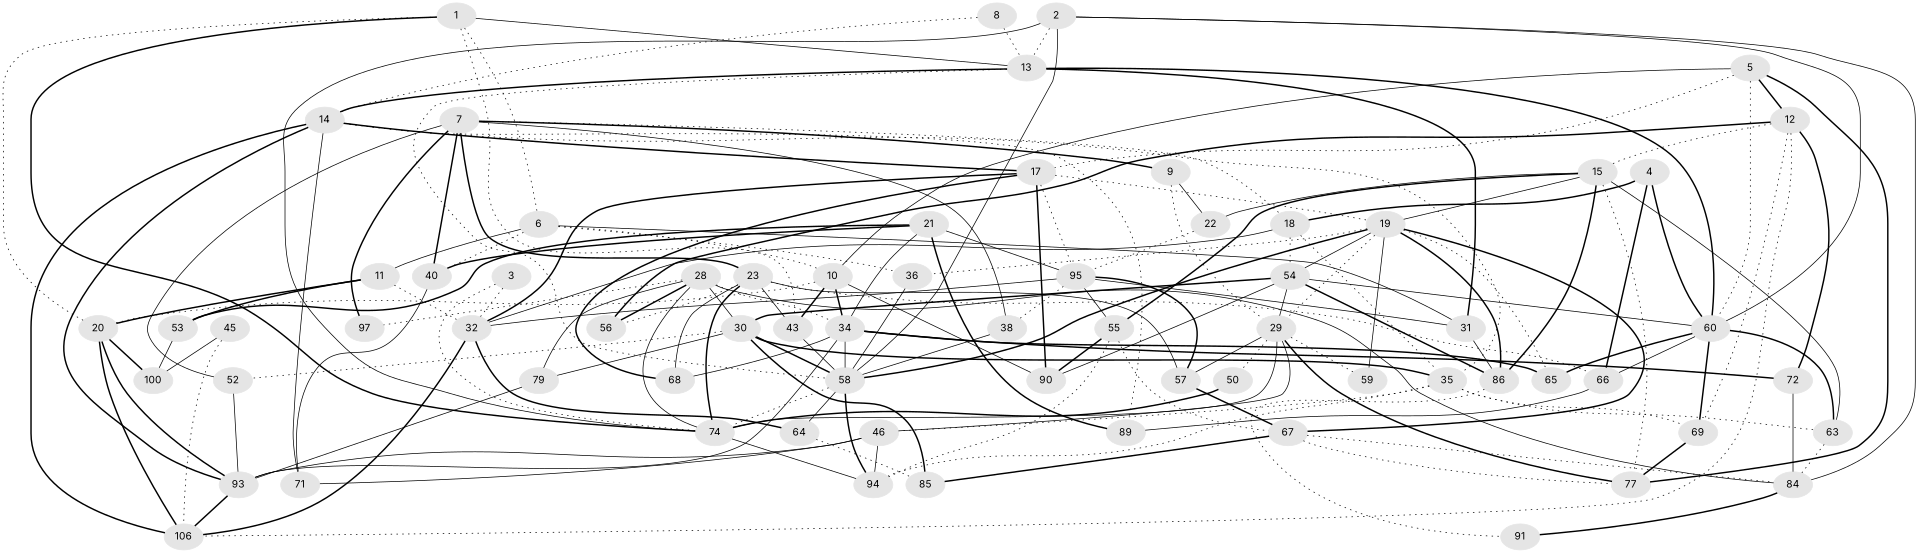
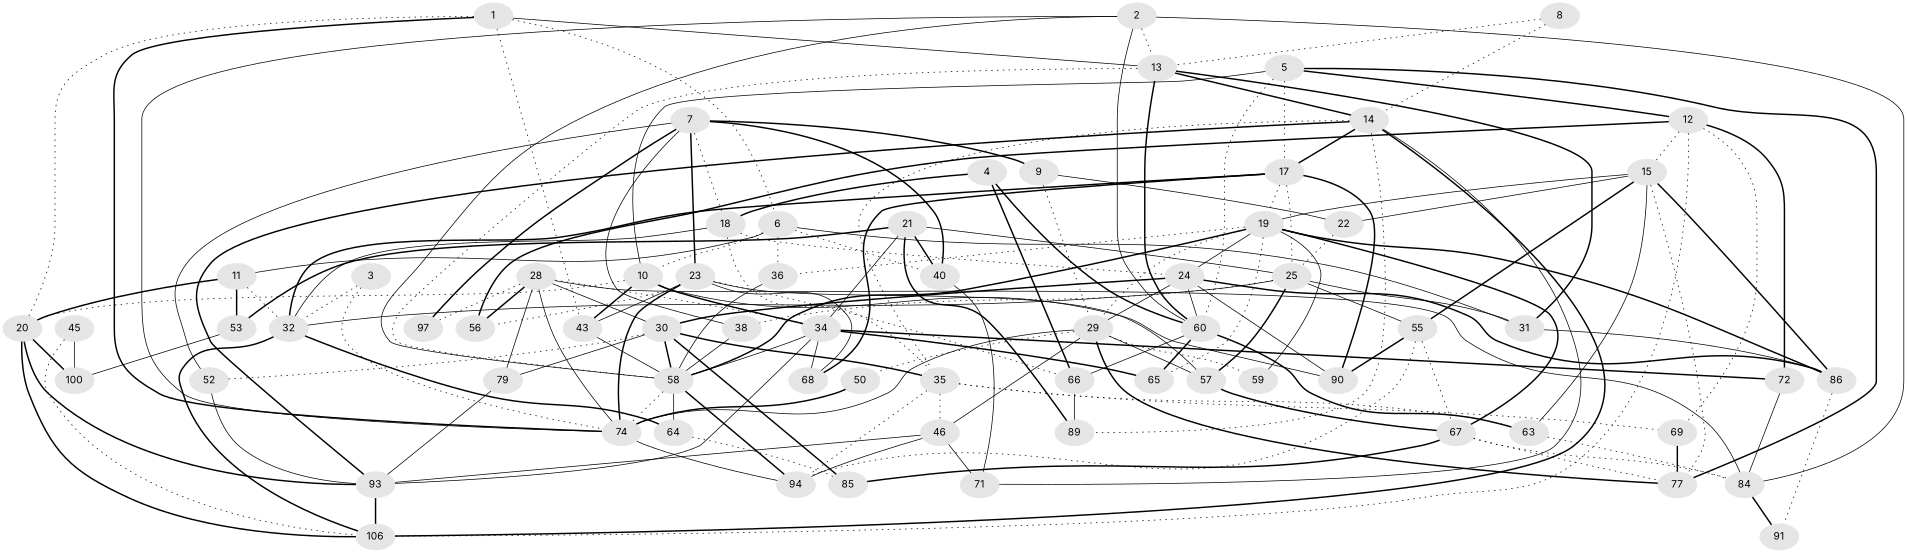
node "95": label "95" -> "25"
node "54": label "54" -> "24"
edge "60" -- "69": removed
